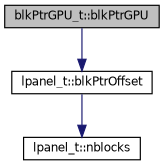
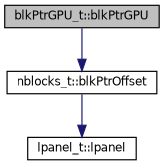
node "lpanel_t::blkPtrOffset": label "lpanel_t::blkPtrOffset" -> "nblocks_t::blkPtrOffset"
node "lpanel_t::nblocks": label "lpanel_t::nblocks" -> "lpanel_t::lpanel"
